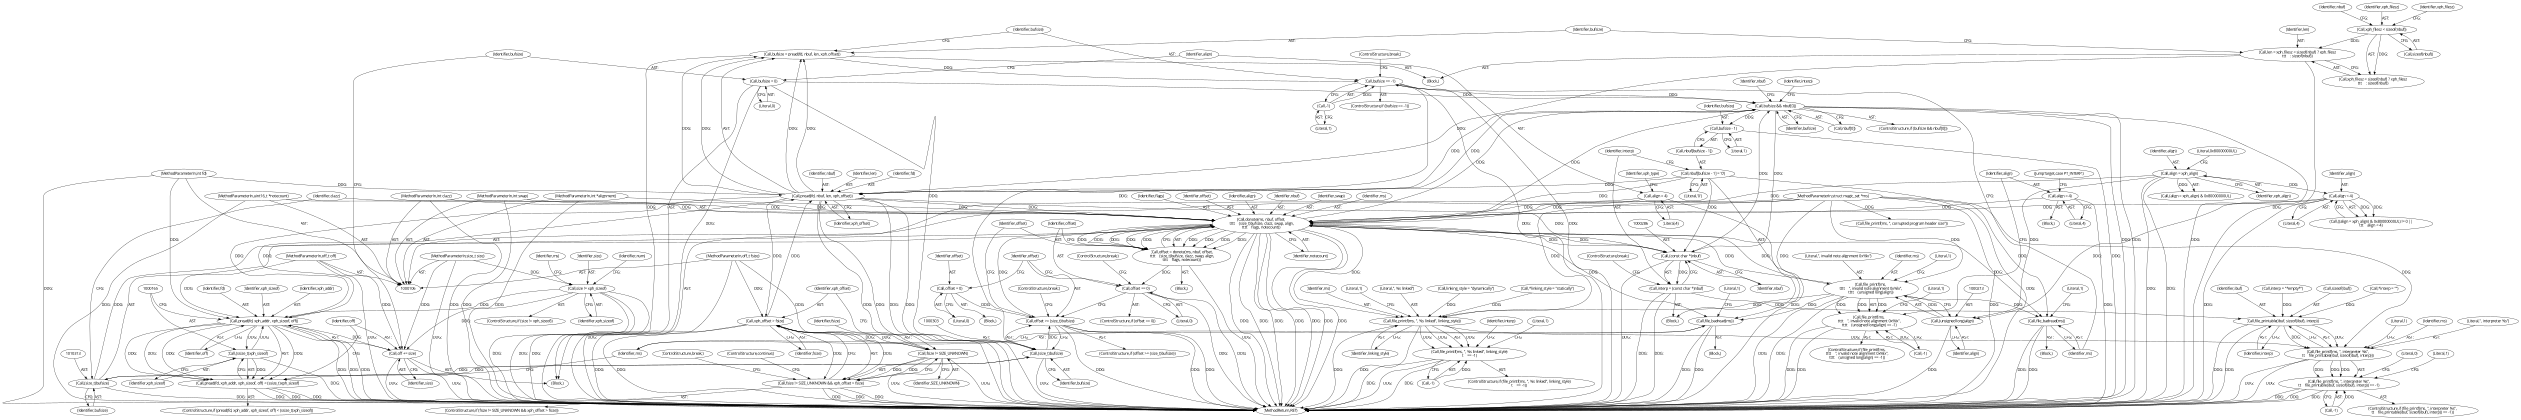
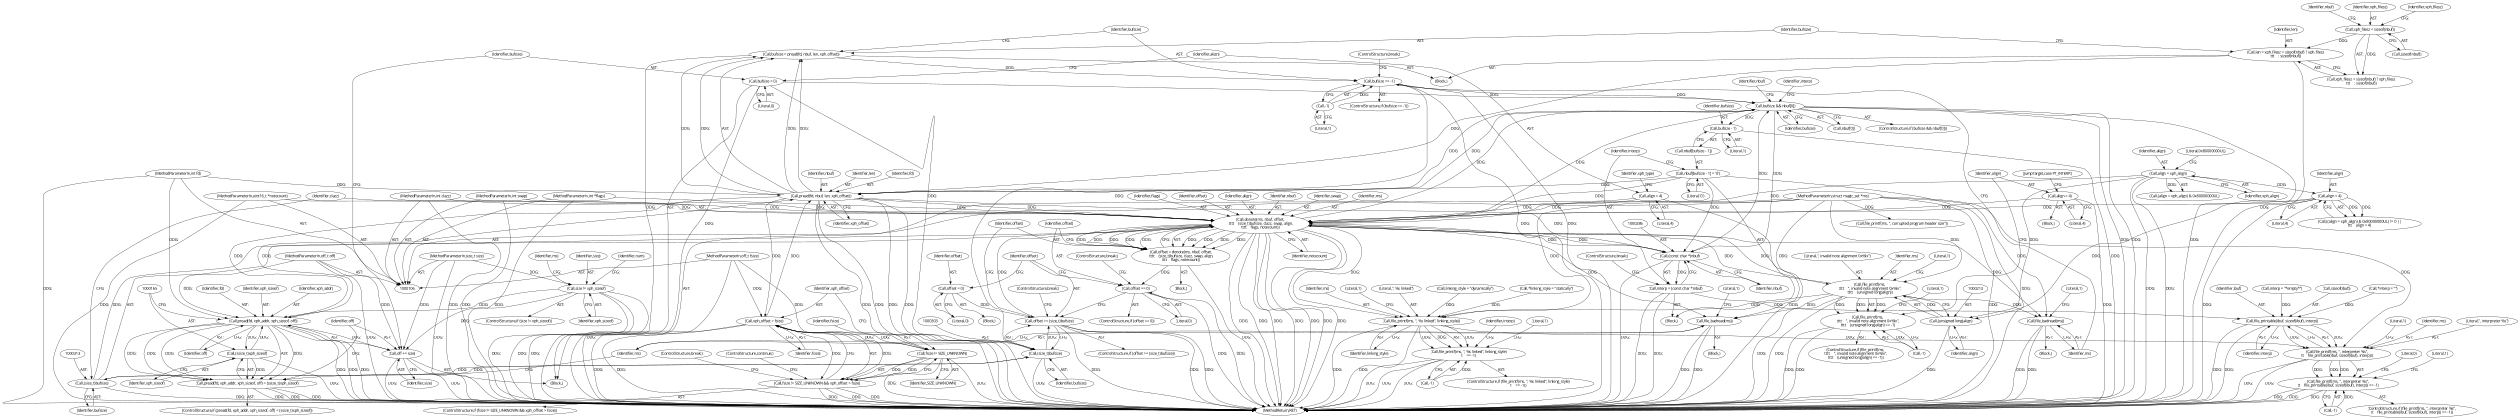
node "(MethodParameterIn,int *alignment)": label "(MethodParameterIn,int *alignment)" -> "(MethodParameterIn,int *flags)"
node "1010313": label "1010313" -> "1000313"
